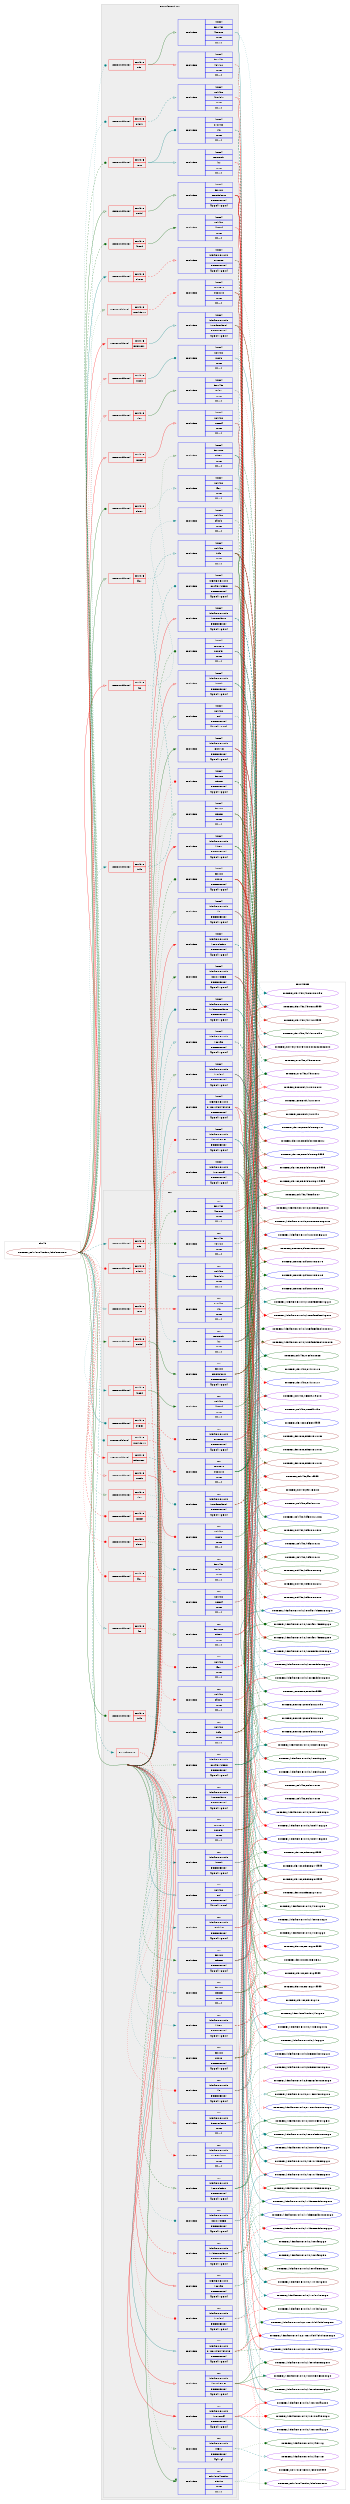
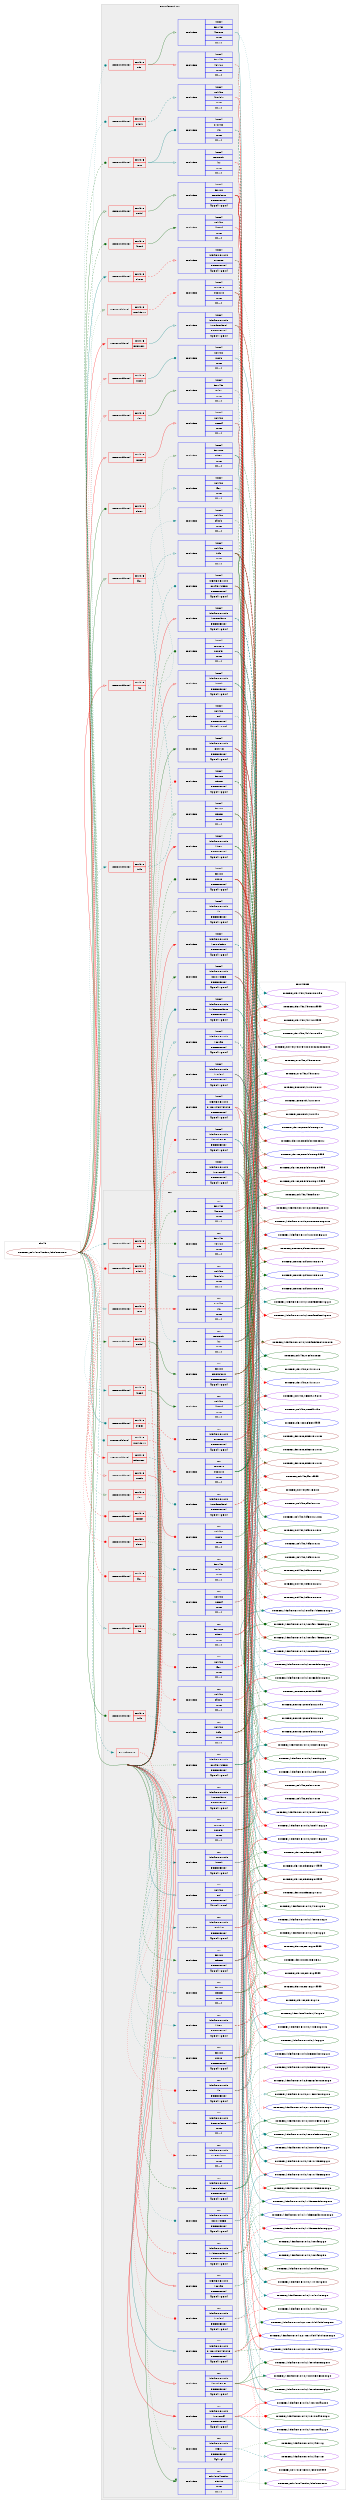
node "portage://kde-frameworks/kuserfeedback-1.3.0-r4": removed
